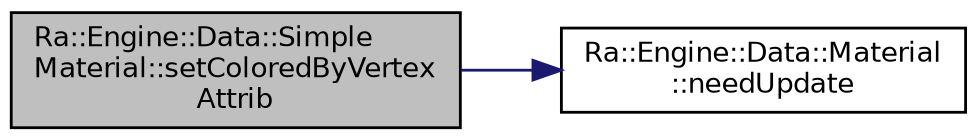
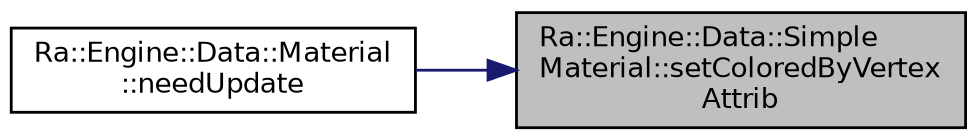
edge "Ra::Engine::Data::Simple Material::setColoredByVertex Attrib" -> "Ra::Engine::Data::Material ::needUpdate": reversed
